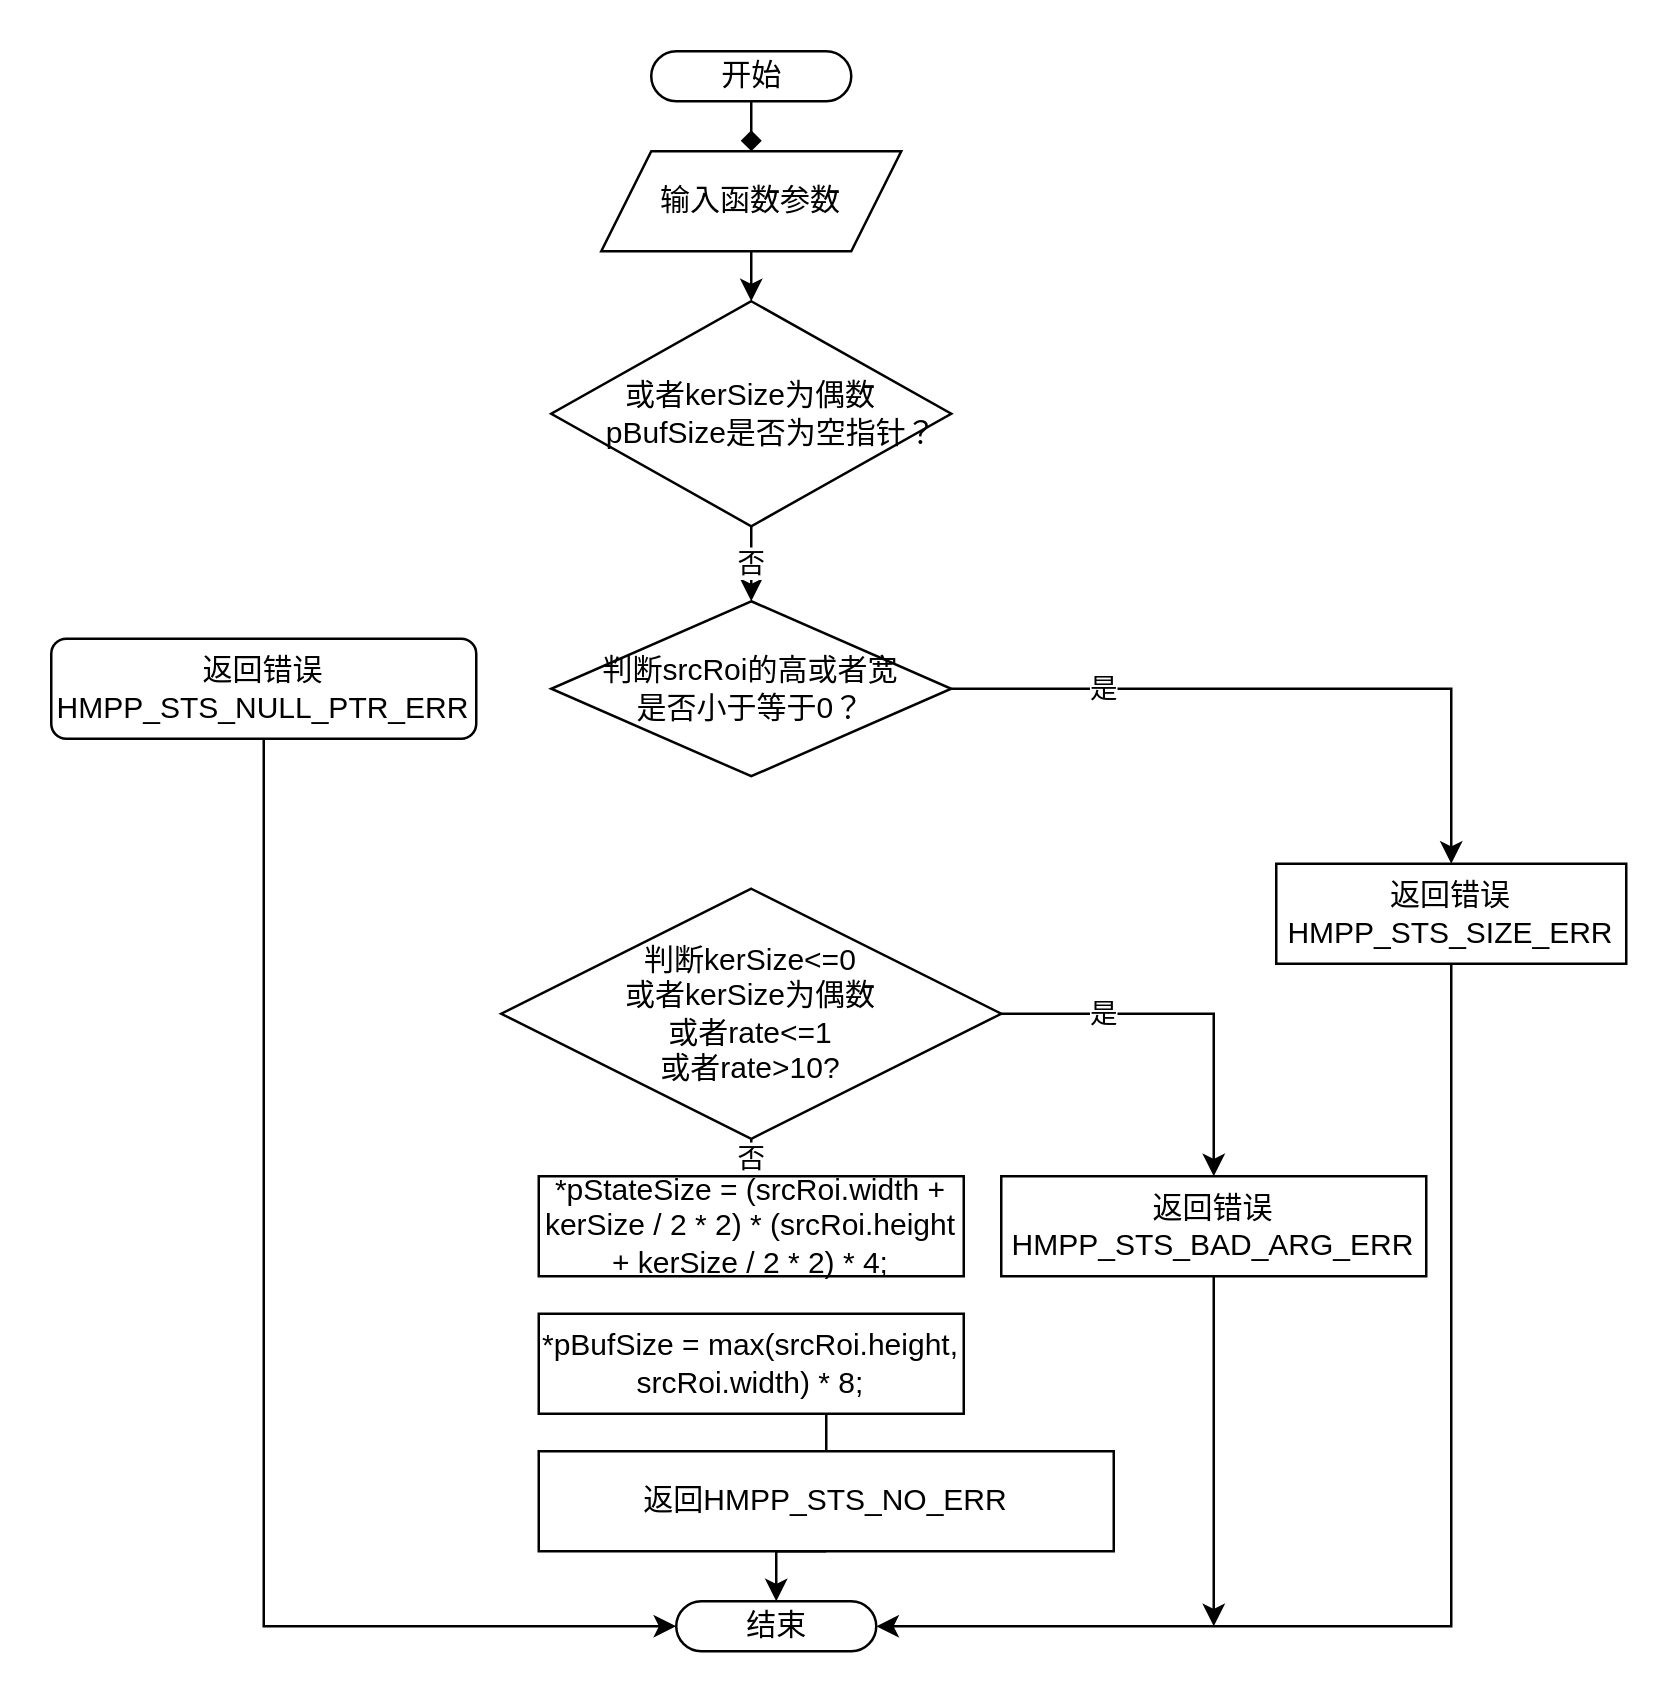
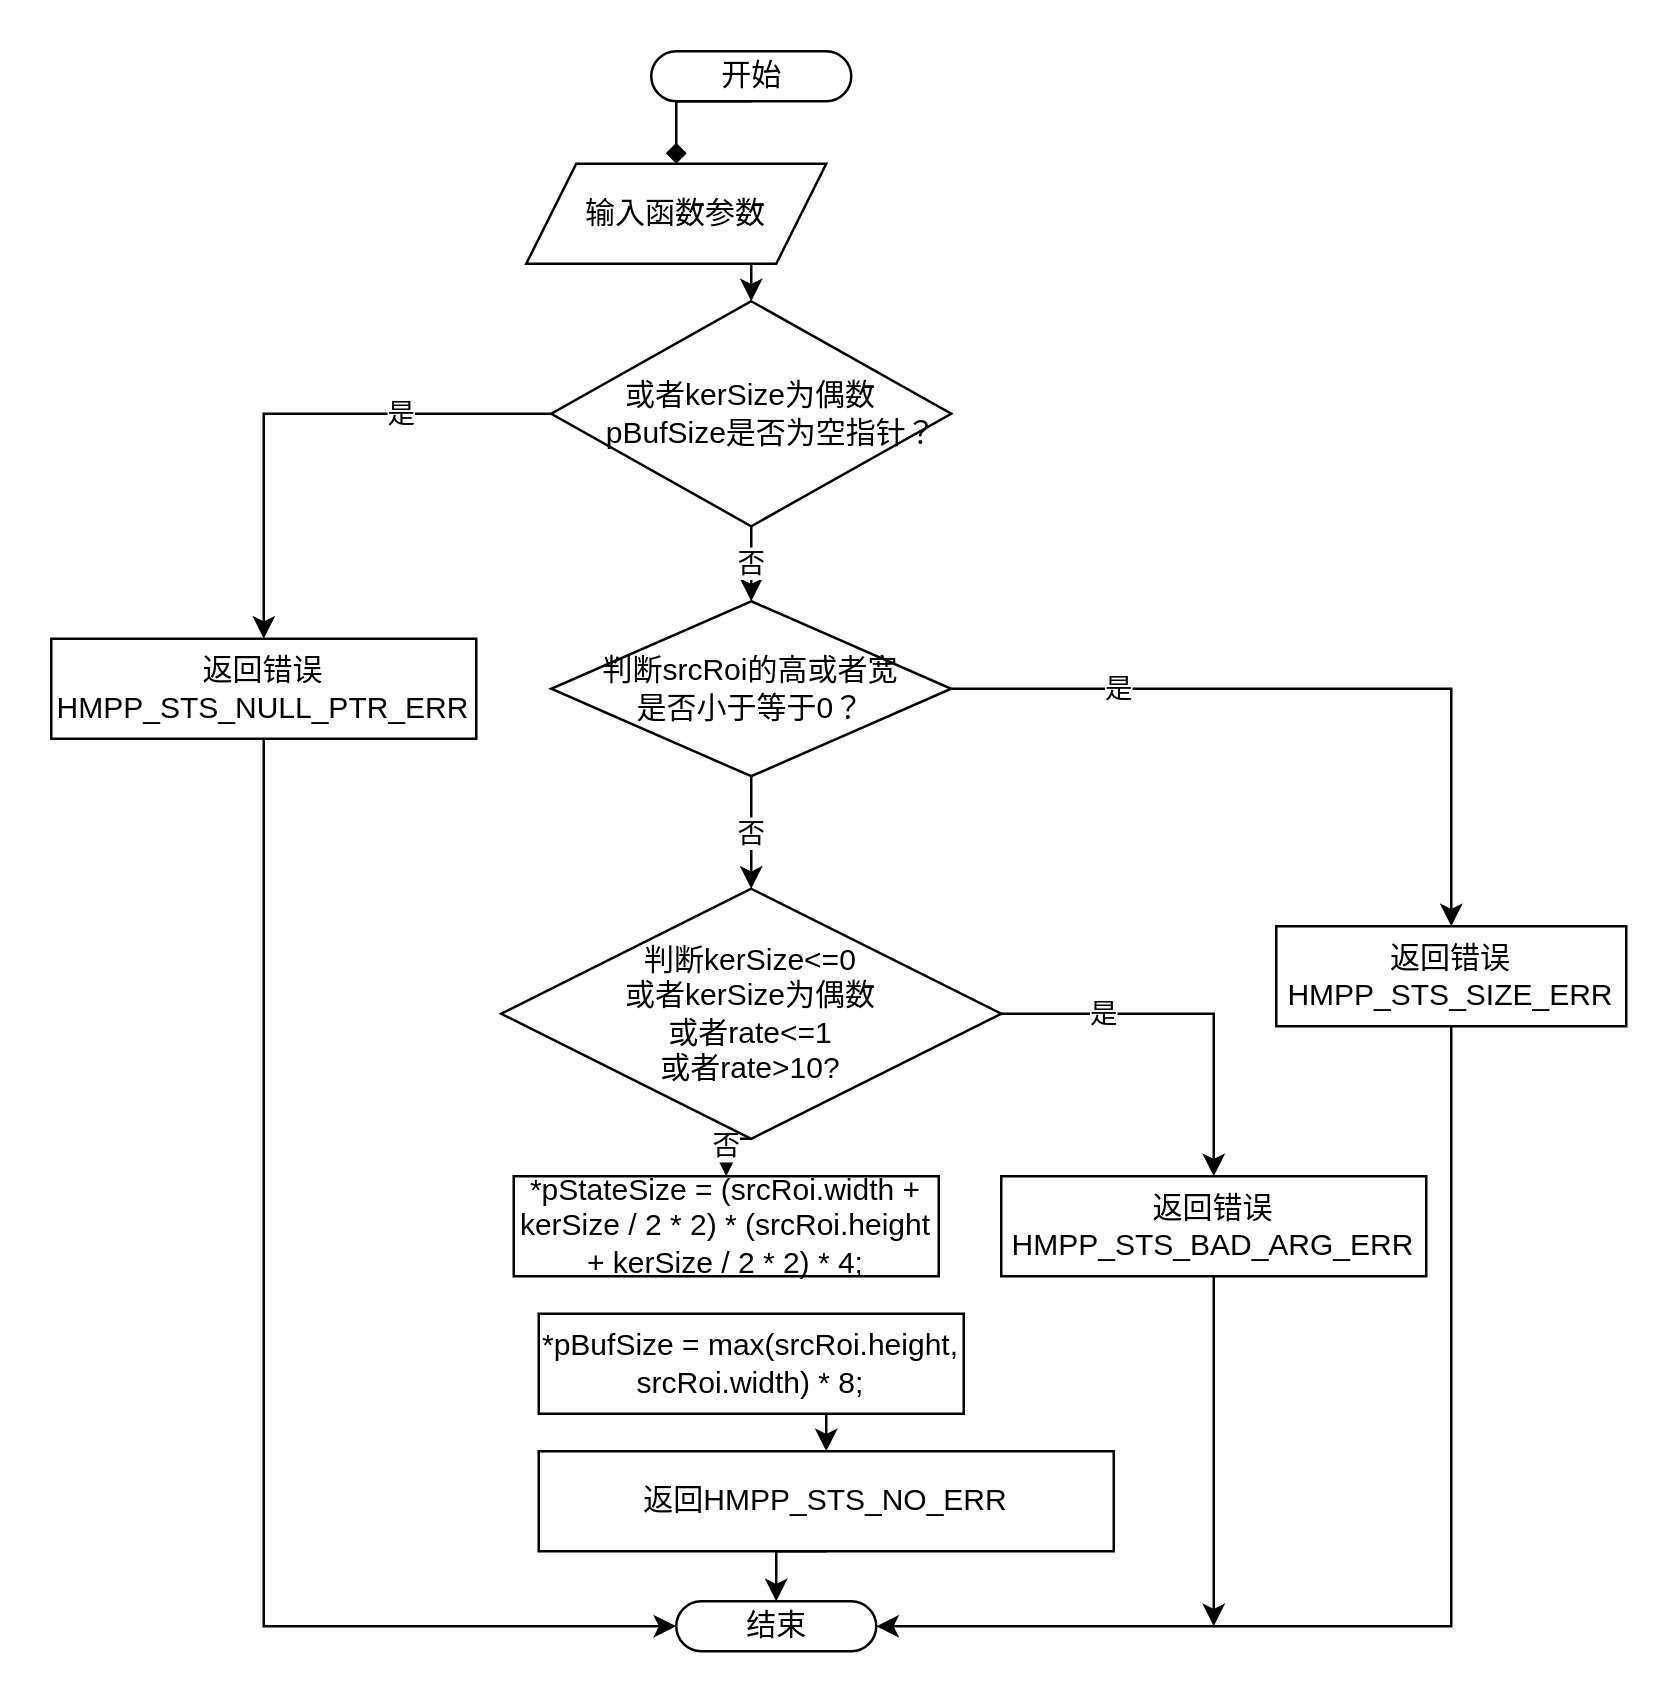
node "输入函数参数": moved (751, 201) -> (676, 214)
edge "或者kerSize为偶数 pBufSize是否为空指针？" -> "返回错误HMPP_STS_NULL_PTR_ERR": added, label "是"
node "返回错误HMPP_STS_NULL_PTR_ERR": shape rounded rectangle -> rectangle
edge "判断srcRoi的高或者宽 是否小于等于0？" -> "判断kerSize<=0 或者kerSize为偶数 或者rate<=1 或者rate>10?": added, label "否"
node "返回错误HMPP_STS_SIZE_ERR": moved (1451, 914) -> (1451, 976)
node "*pStateSize = (srcRoi.width + kerSize / 2 * 2) * (srcRoi.height + kerSize / 2 * 2) * 4;": moved (751, 1226) -> (726, 1226)
edge "*pBufSize = max(srcRoi.height, srcRoi.width) * 8;" -- "返回HMPP_STS_NO_ERR": arrowhead none -> classic
